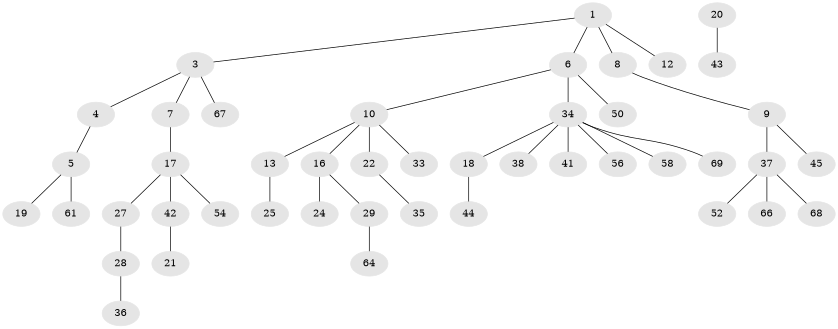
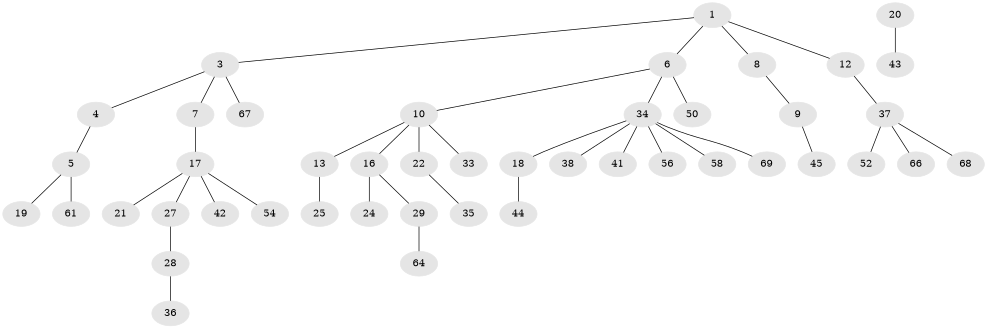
edge "9" -- "37": now "12" -- "37"
edge "42" -- "21": now "17" -- "21"
